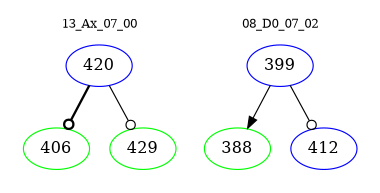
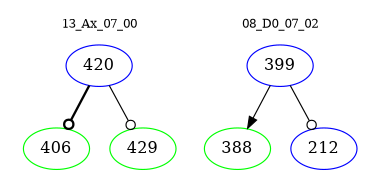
node "412": label "412" -> "212"
